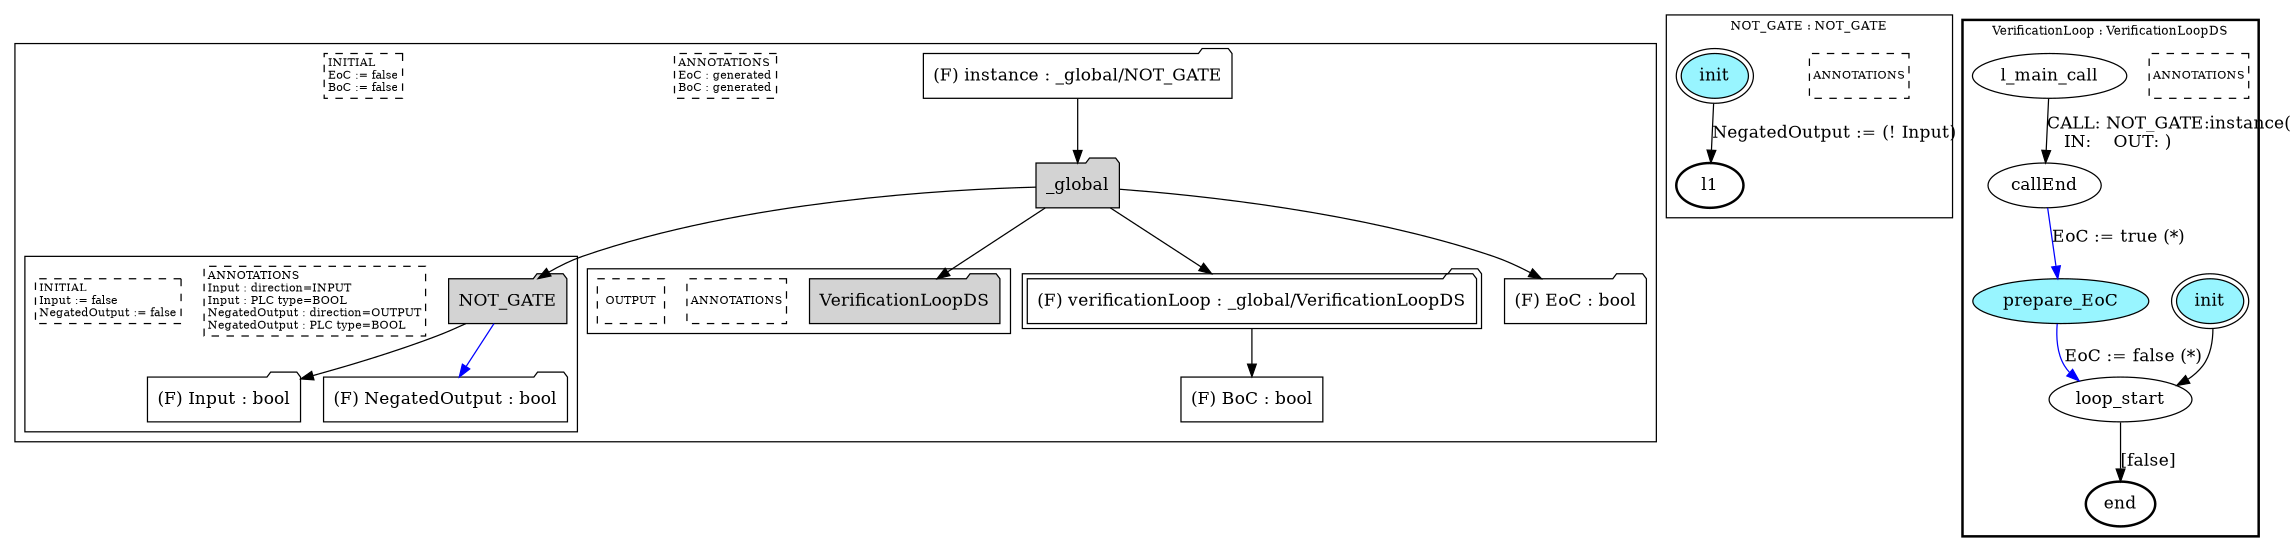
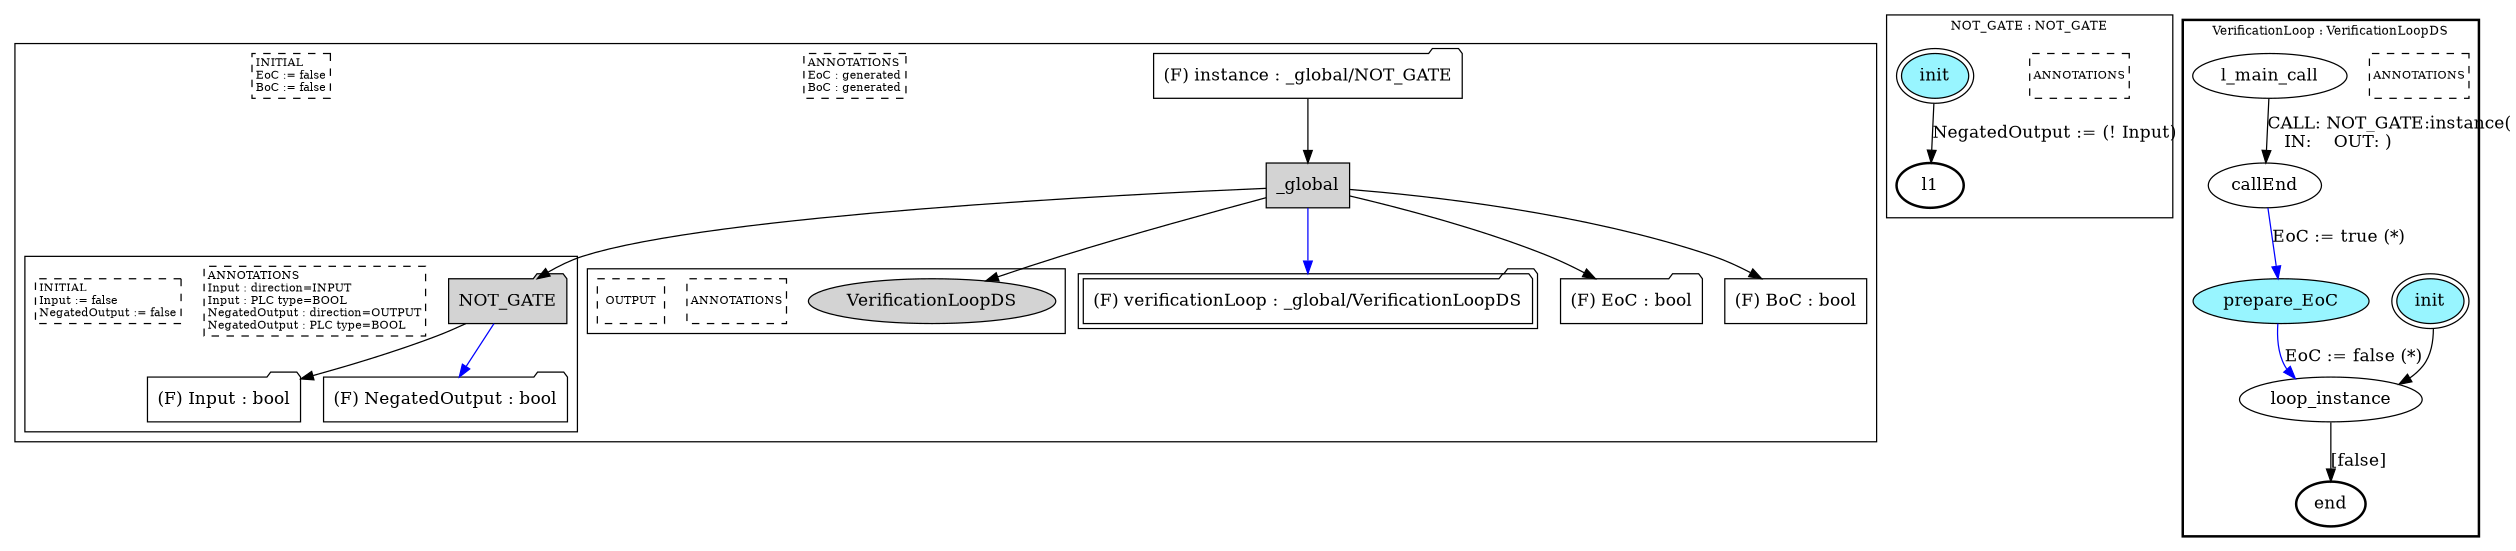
node "_global": shape folder -> box
edge "_global" -> "(F) verificationLoop : _global/VerificationLoopDS": color black -> blue
node "VerificationLoopDS": shape folder -> ellipse
edge "(F) verificationLoop : _global/VerificationLoopDS" -> "(F) BoC : bool": now "_global" -> "(F) BoC : bool"
node "loop_start": label "loop_start" -> "loop_instance"
